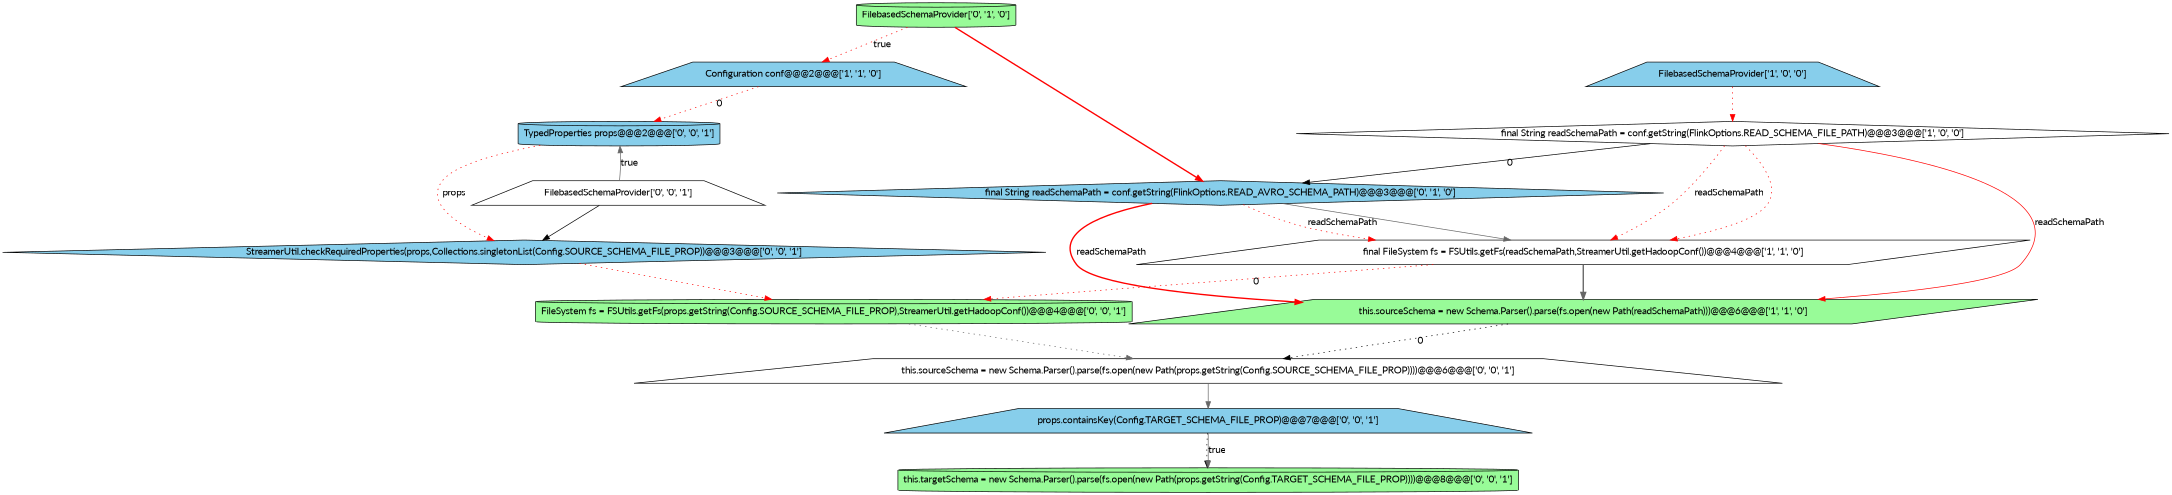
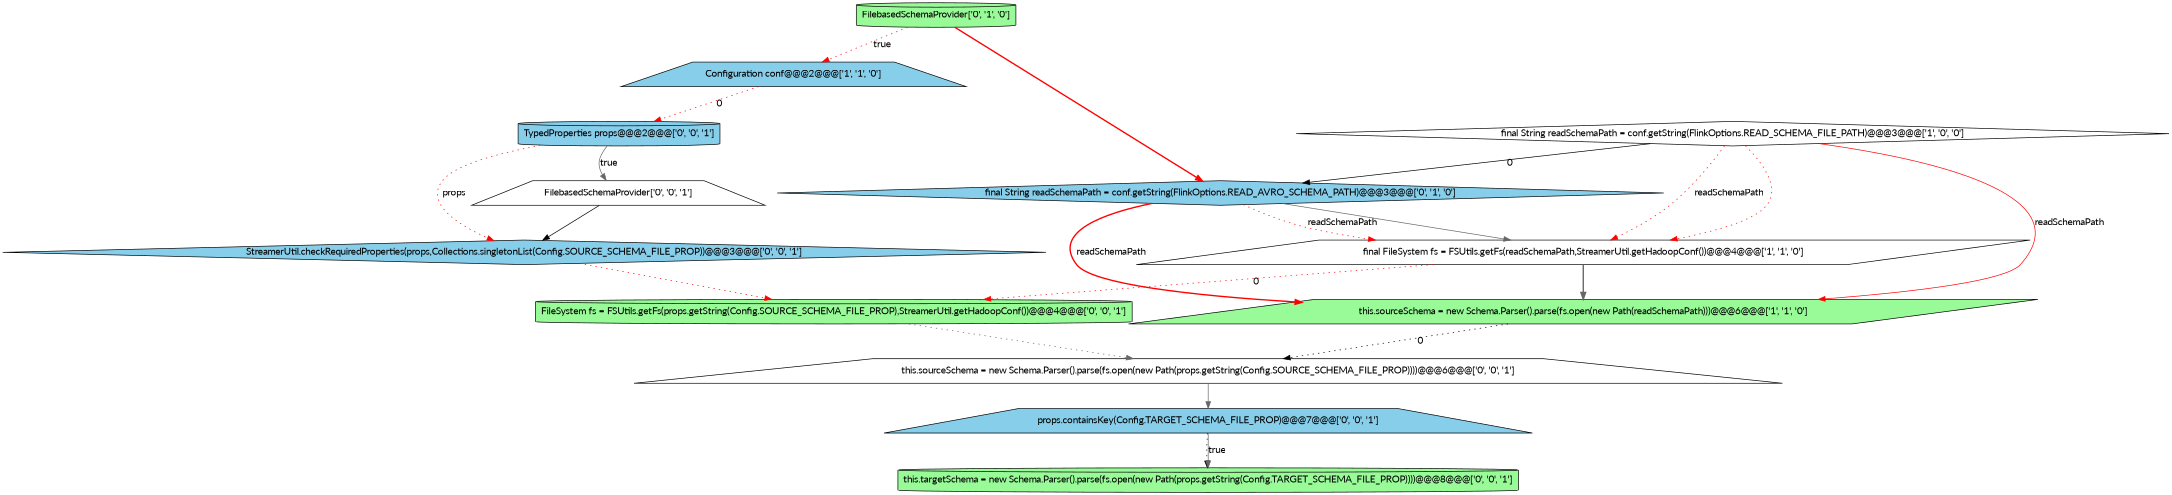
node "FilebasedSchemaProvider['1', '0', '0']": removed
edge "FilebasedSchemaProvider['0', '0', '1']" -> "TypedProperties props@@@2@@@['0', '0', '1']": reversed
